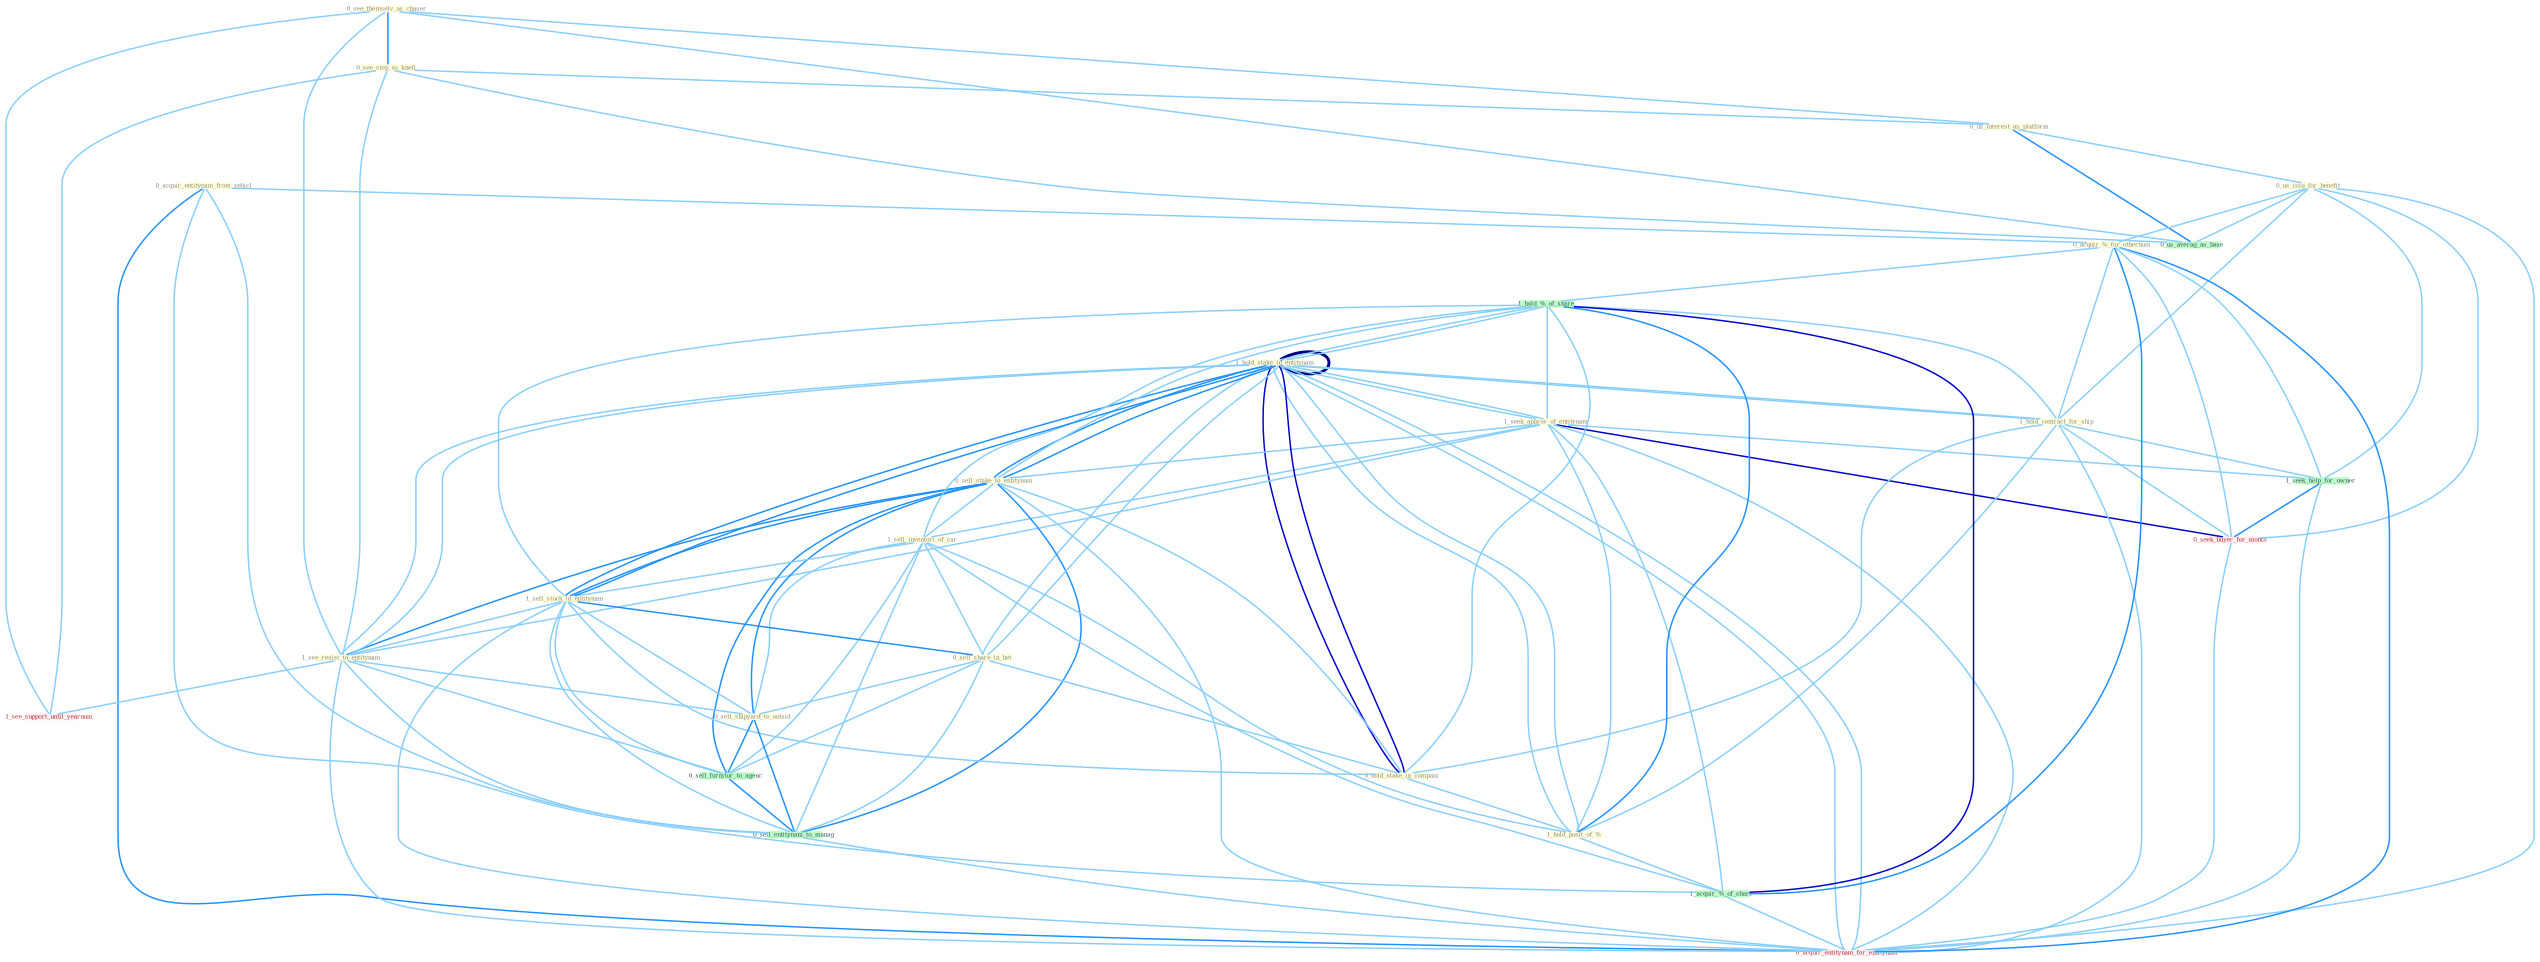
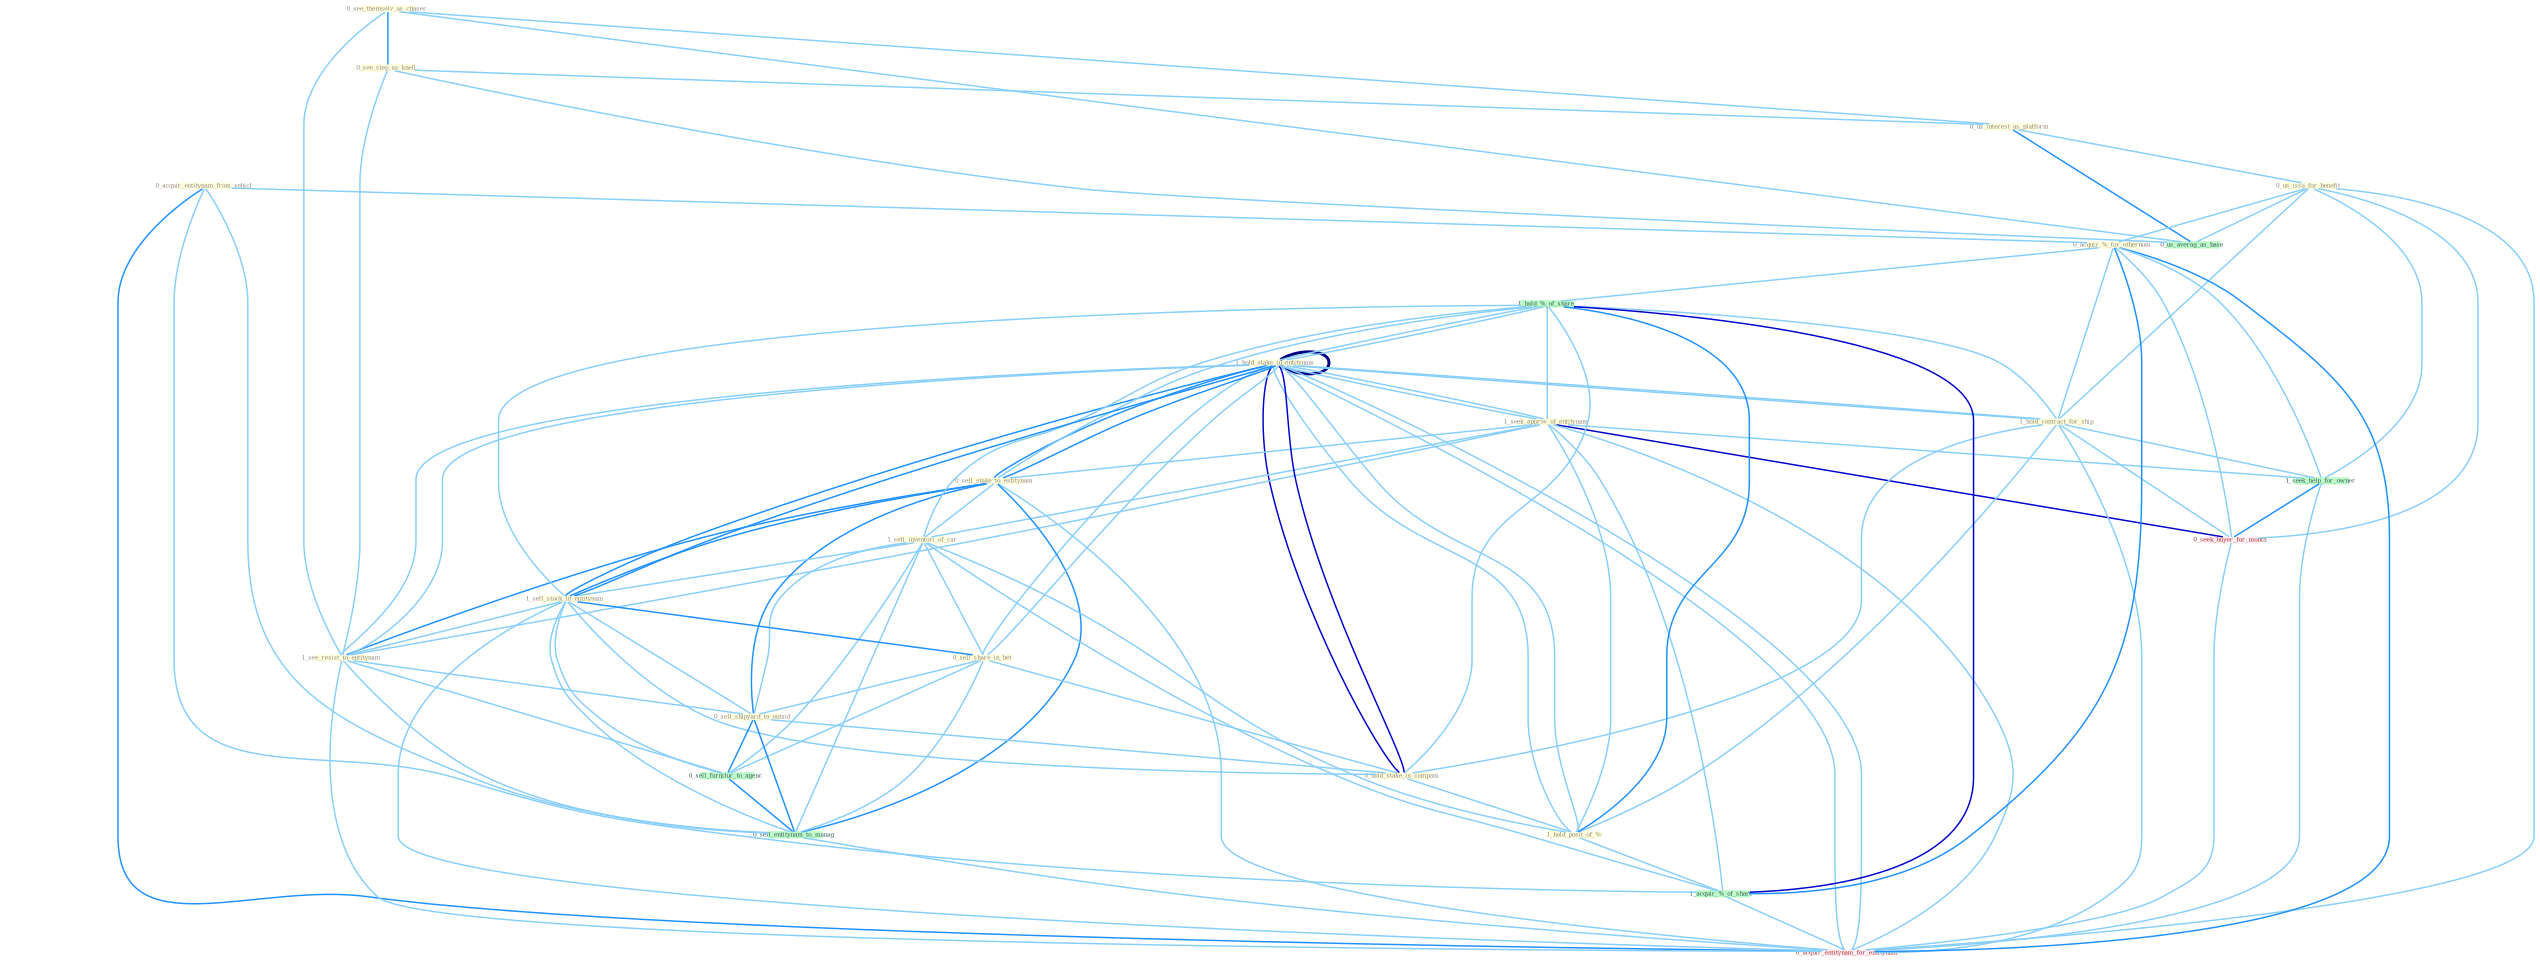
edge "0_sell_stake_to_entitynam" -- "0_hold_stake_in_compani": now "0_sell_shipyard_to_outsid" -- "0_hold_stake_in_compani"
edge "0_sell_stake_to_entitynam" -- "0_sell_furnitur_to_agenc": removed
node "1_see_support_until_yearnum": removed
